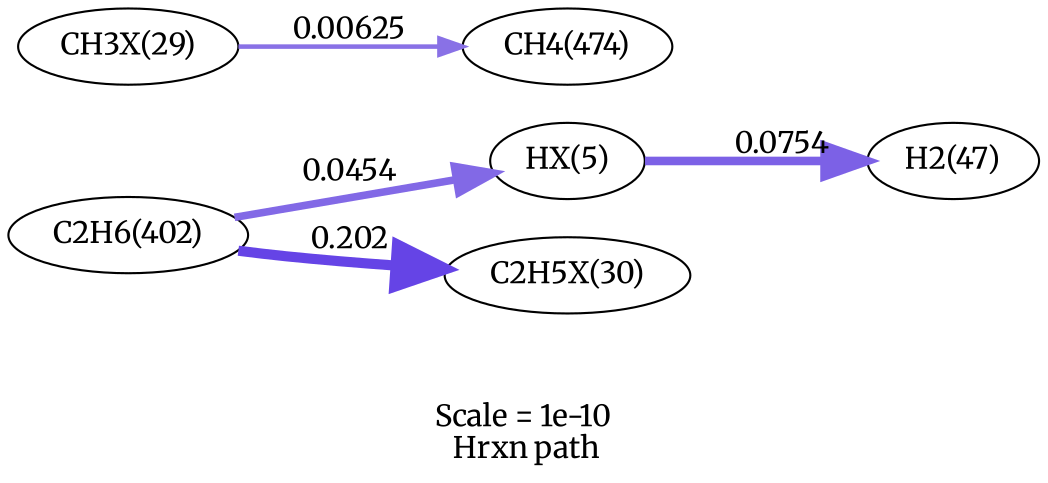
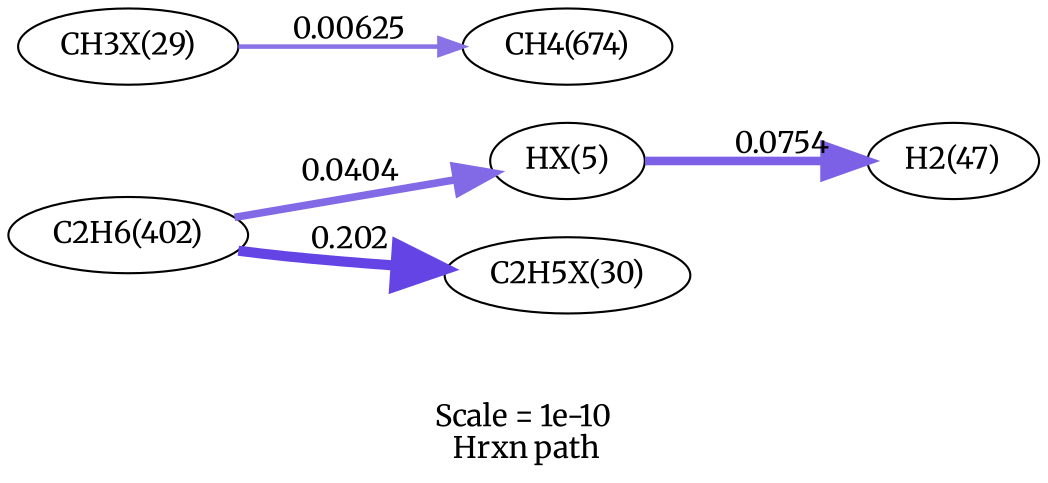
node "CH4(474)": label "CH4(474)" -> "CH4(674)"
edge "C2H6(402)" -> "HX(5)": label " 0.0454" -> " 0.0404"
